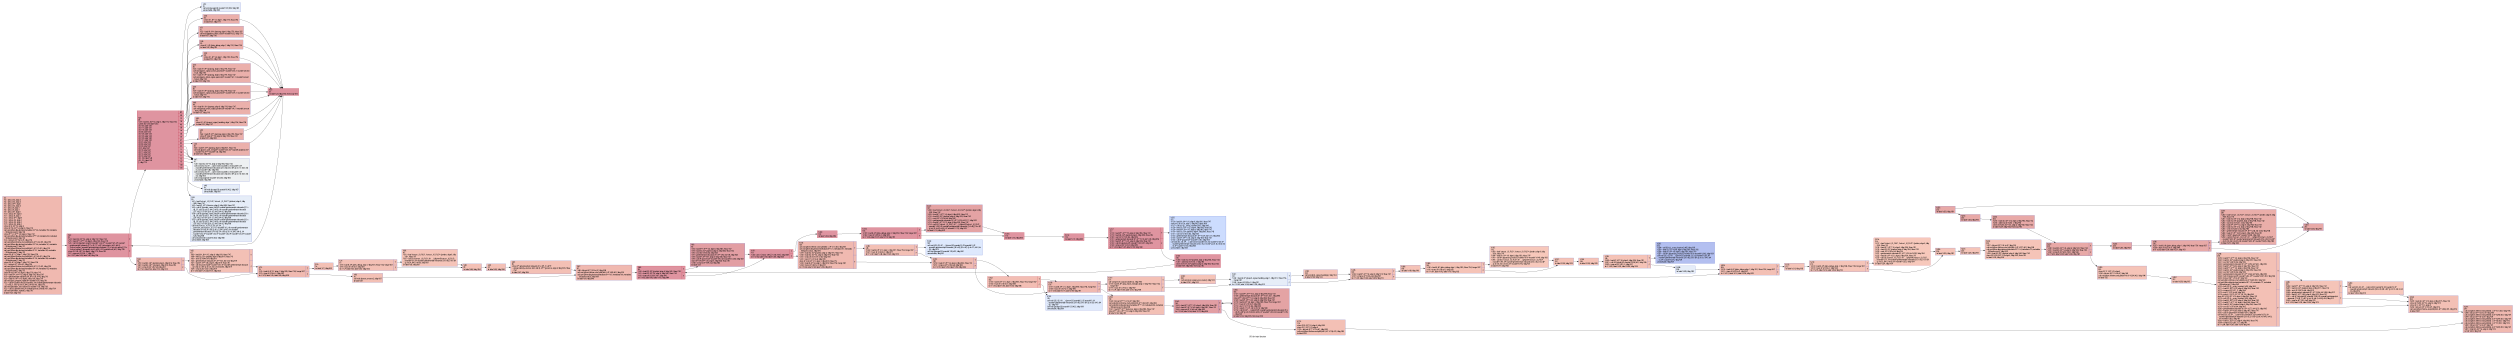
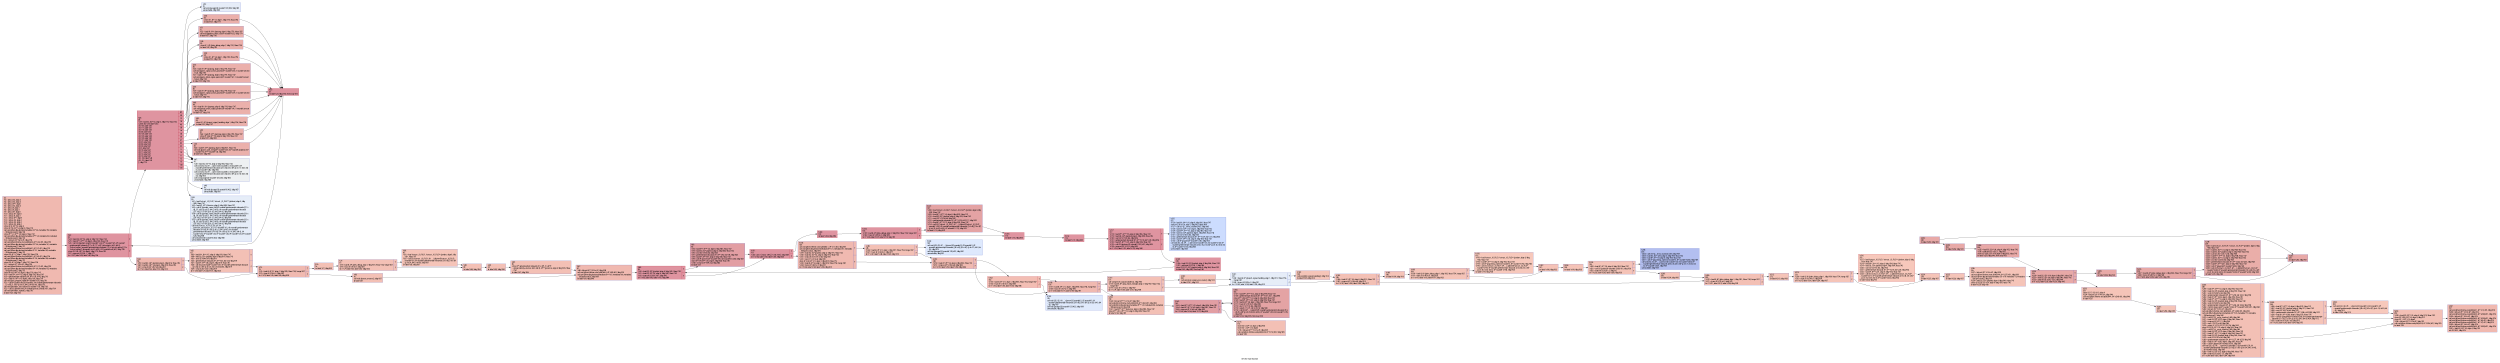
node "%208:": fillcolor #c7d7f070 -> #e8765c70
edge "%175:" -> "%297:": removed
